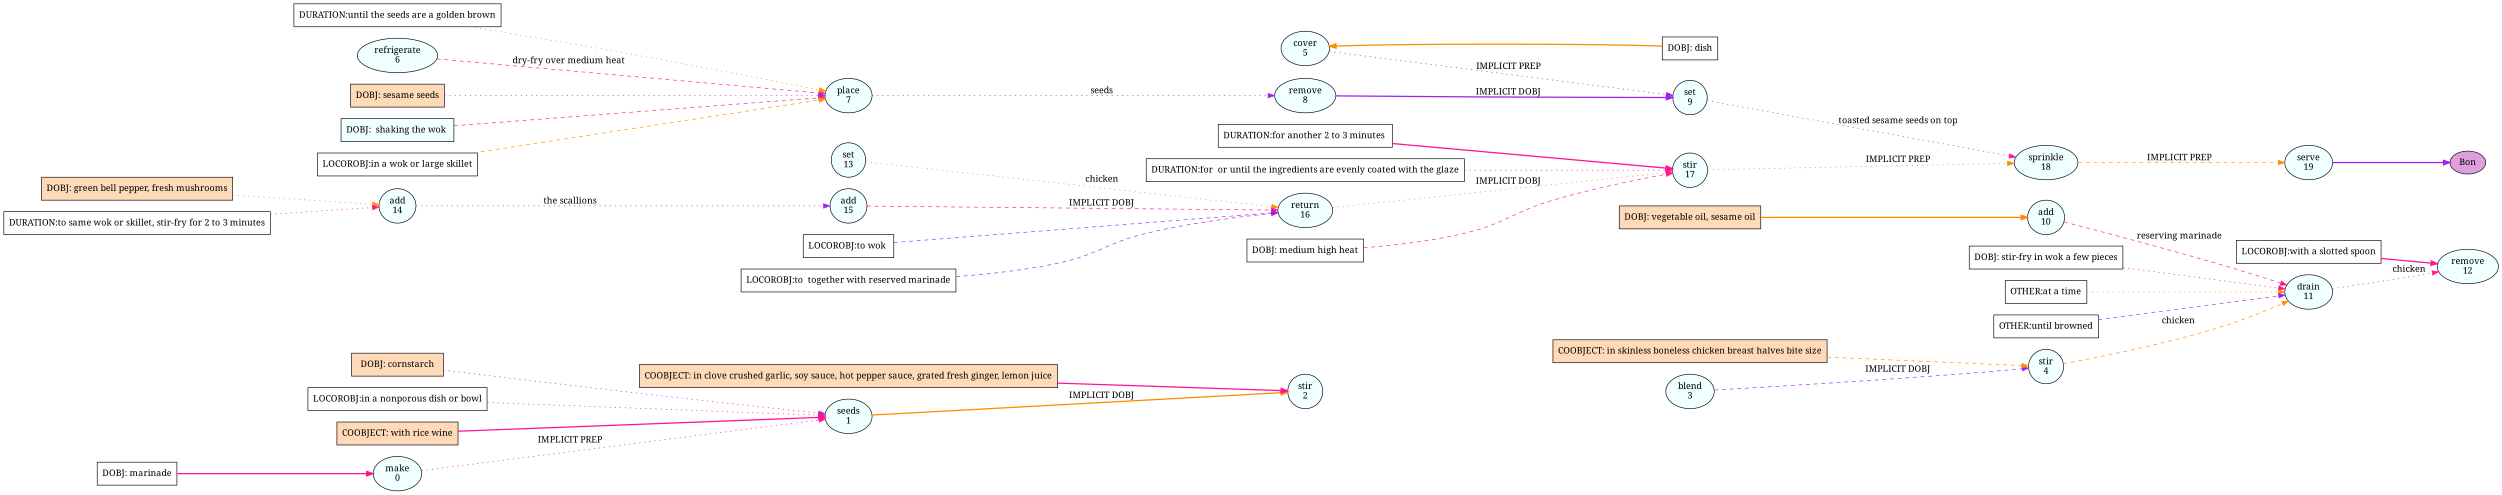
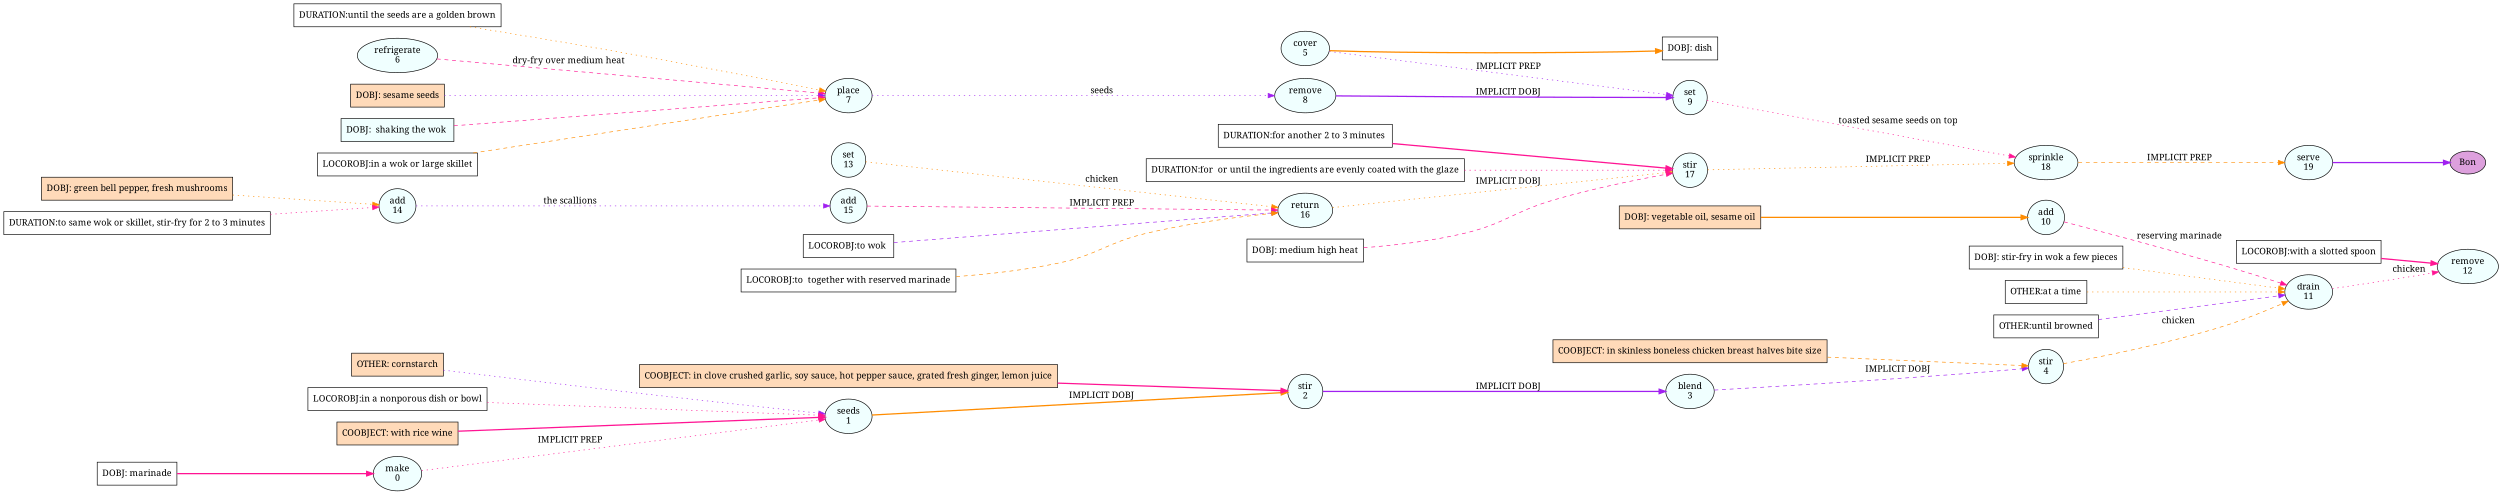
edge "DOBJ: dish" -> "cover 5": reversed
edge "add 15" -> "return 16": label "IMPLICIT DOBJ" -> "IMPLICIT PREP"
edge "LOCOROBJ:to  together with reserved marinade" -> "return 16": color purple -> darkorange
edge "DOBJ: stir-fry in wok a few pieces" -> "drain 11": color deeppink -> darkorange
node "DOBJ: cornstarch": label "DOBJ: cornstarch" -> "OTHER: cornstarch"
edge "stir 2" -> "blend 3": added, label "IMPLICIT DOBJ"
